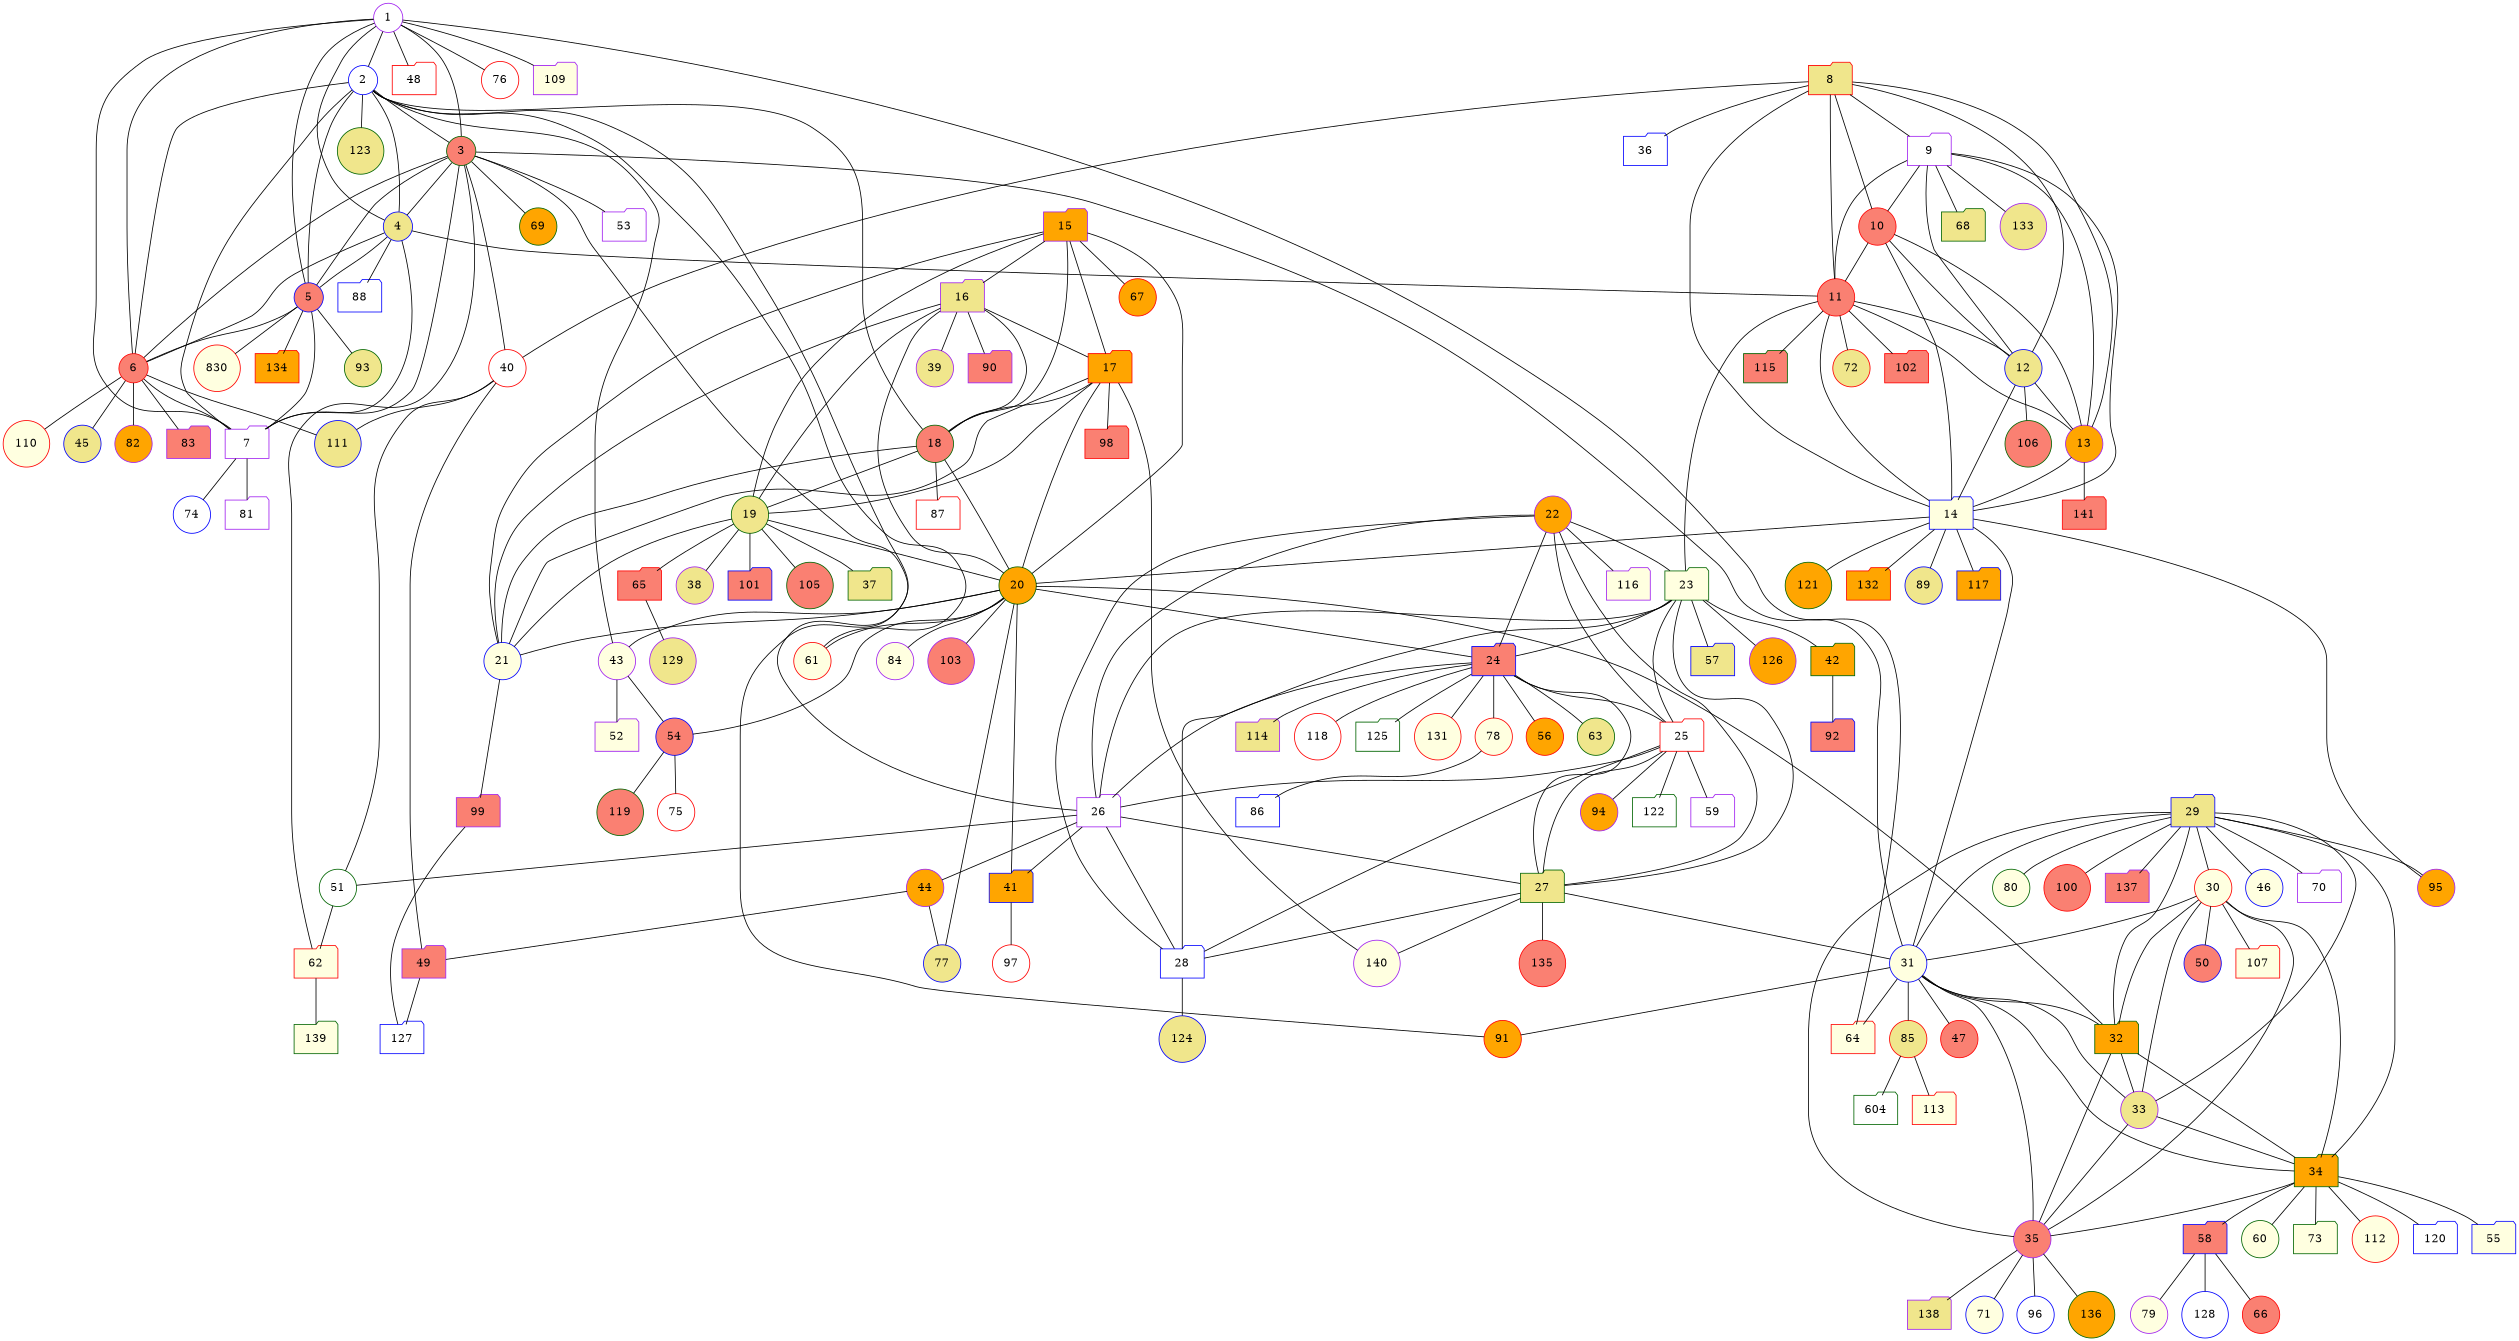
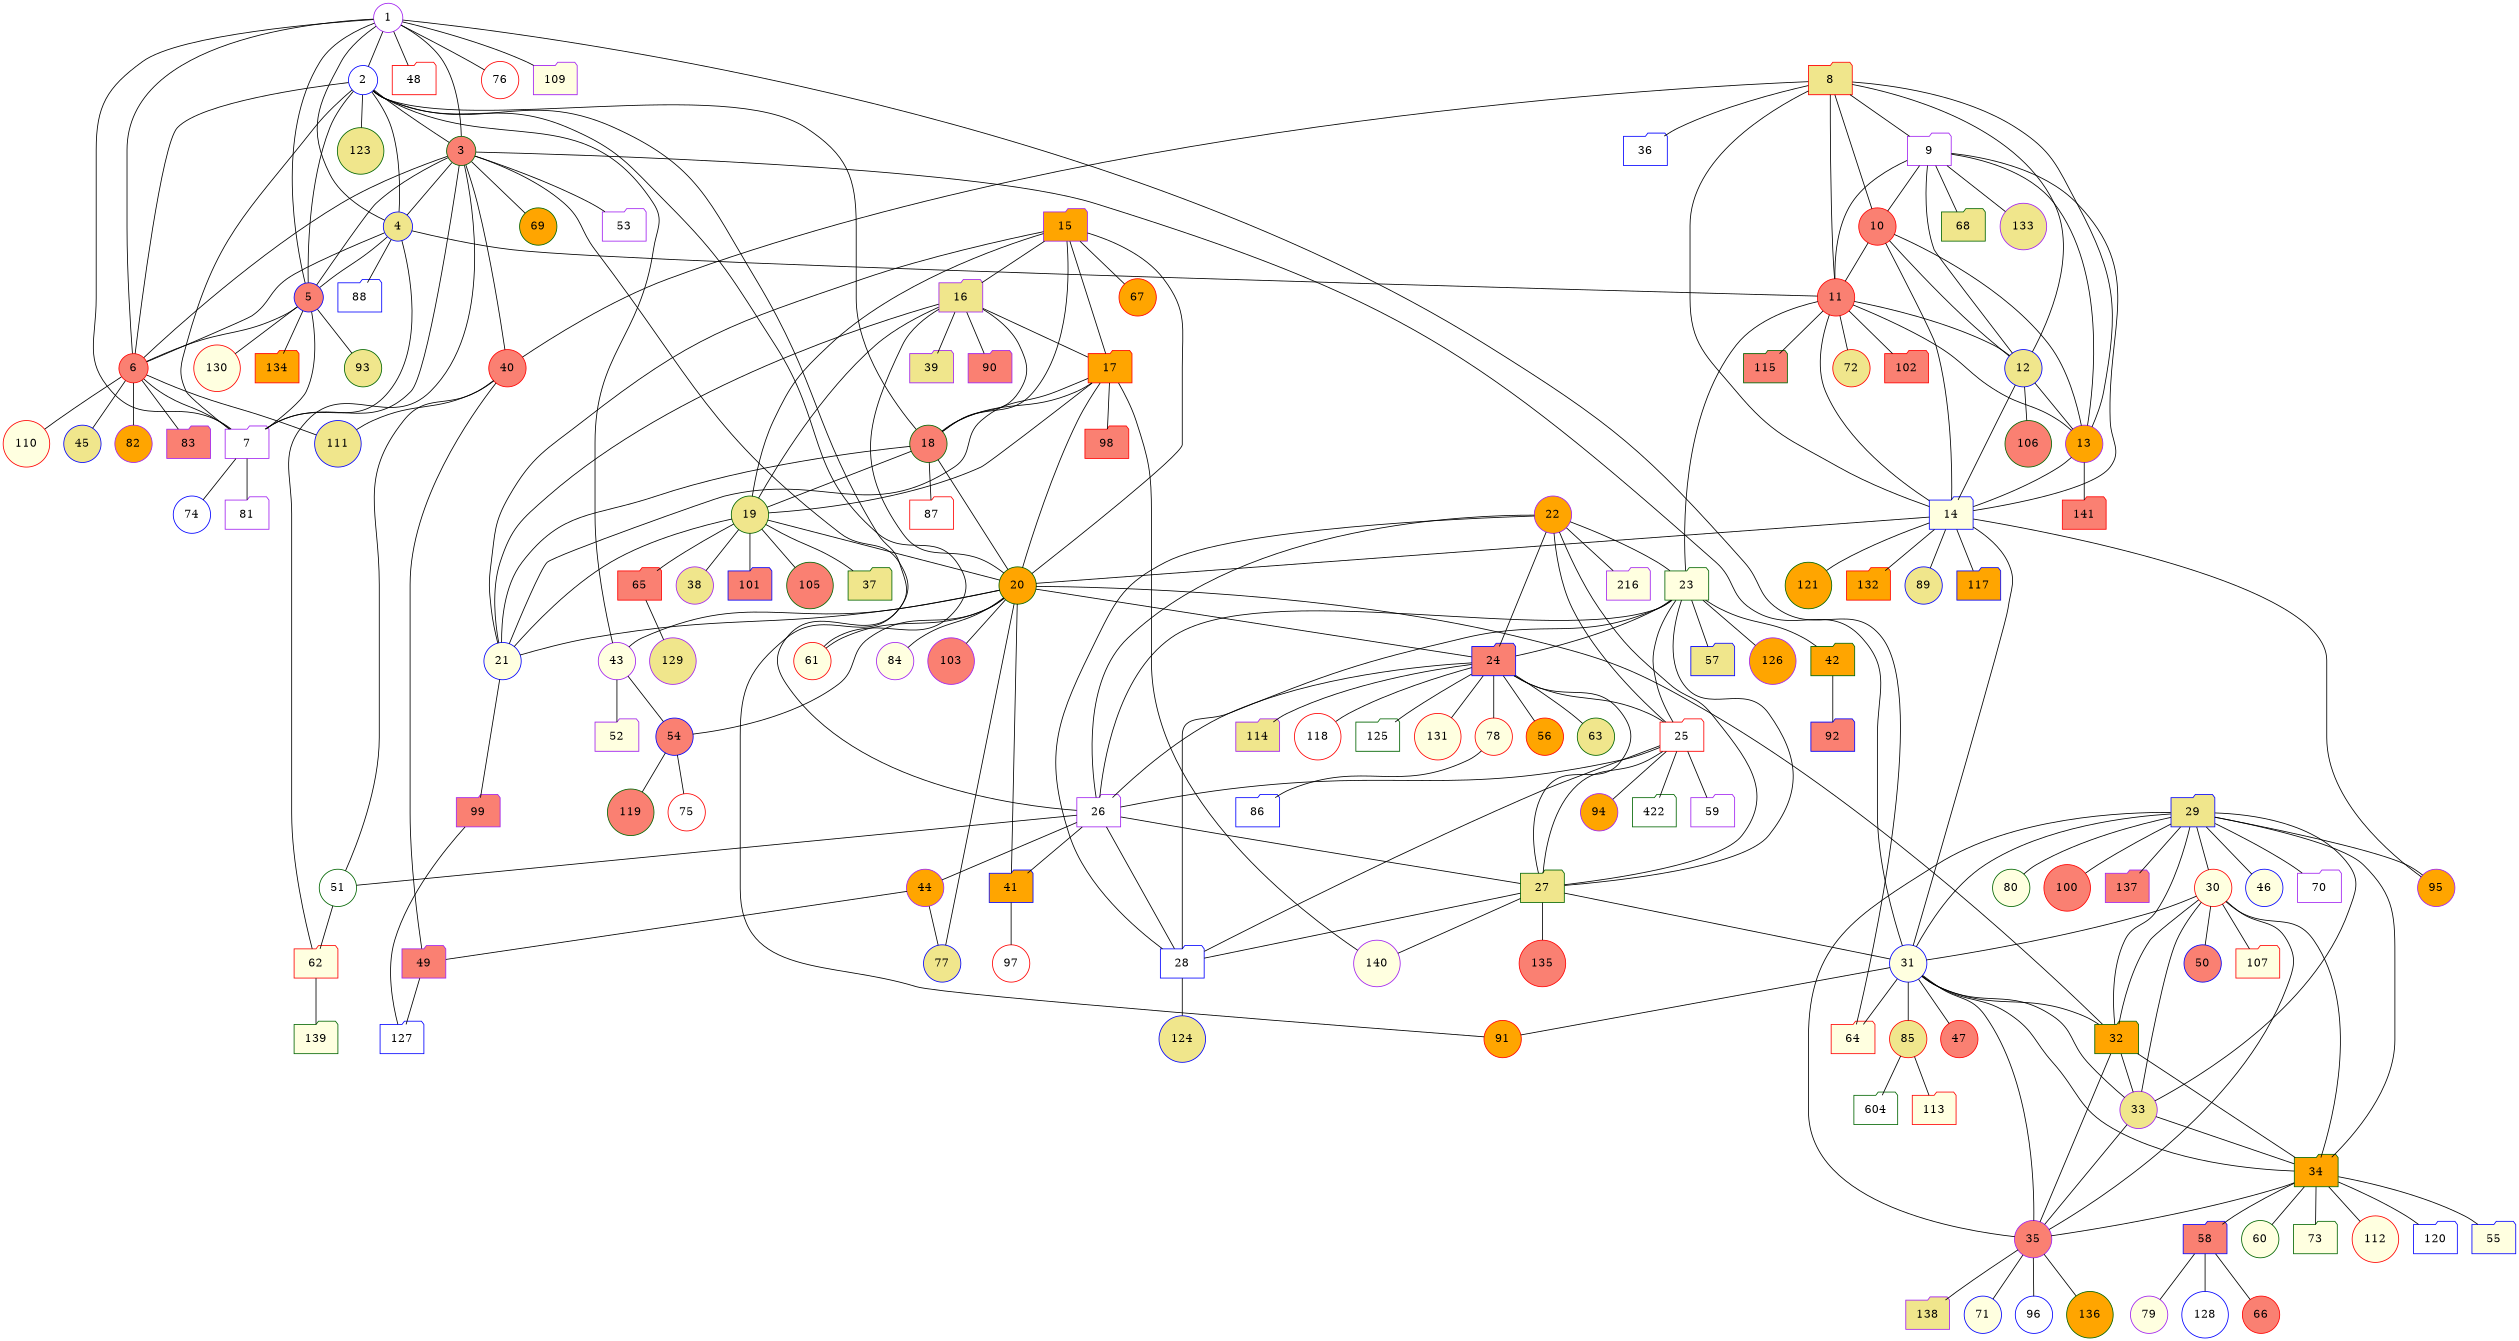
node "830": label "830" -> "130"
node "40": fillcolor white -> salmon
node "39": shape circle -> folder
node "116": label "116" -> "216"
node "122": label "122" -> "422"
